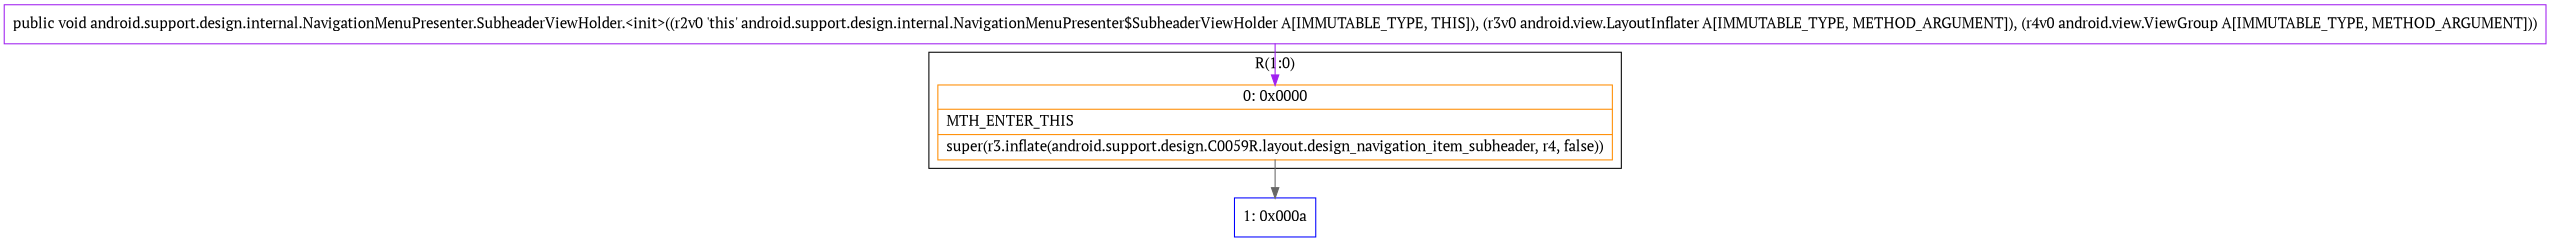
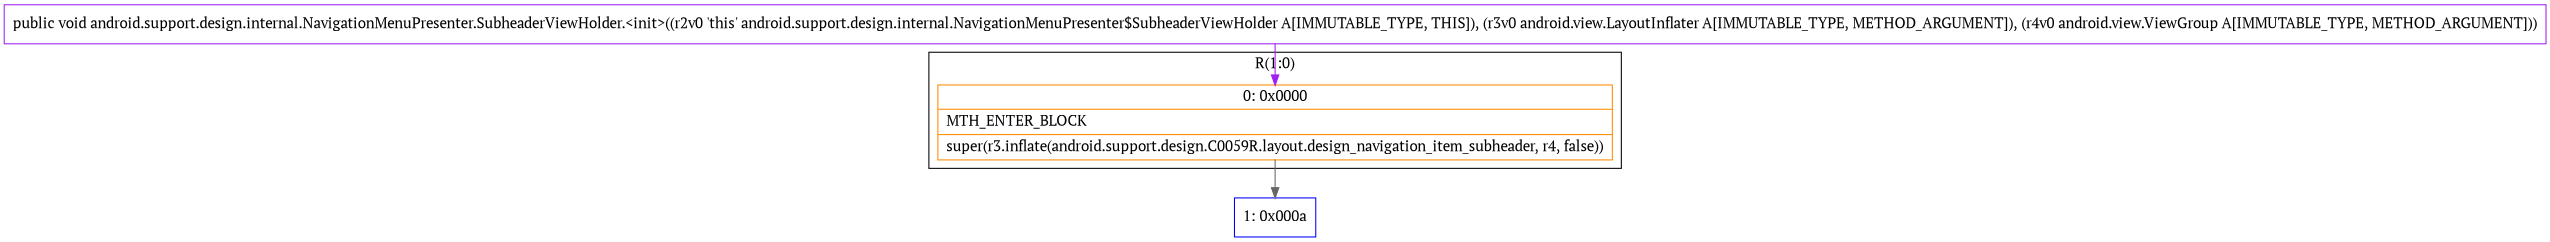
node "0: 0x0000": text "MTH_ENTER_THIS" -> "MTH_ENTER_BLOCK"
